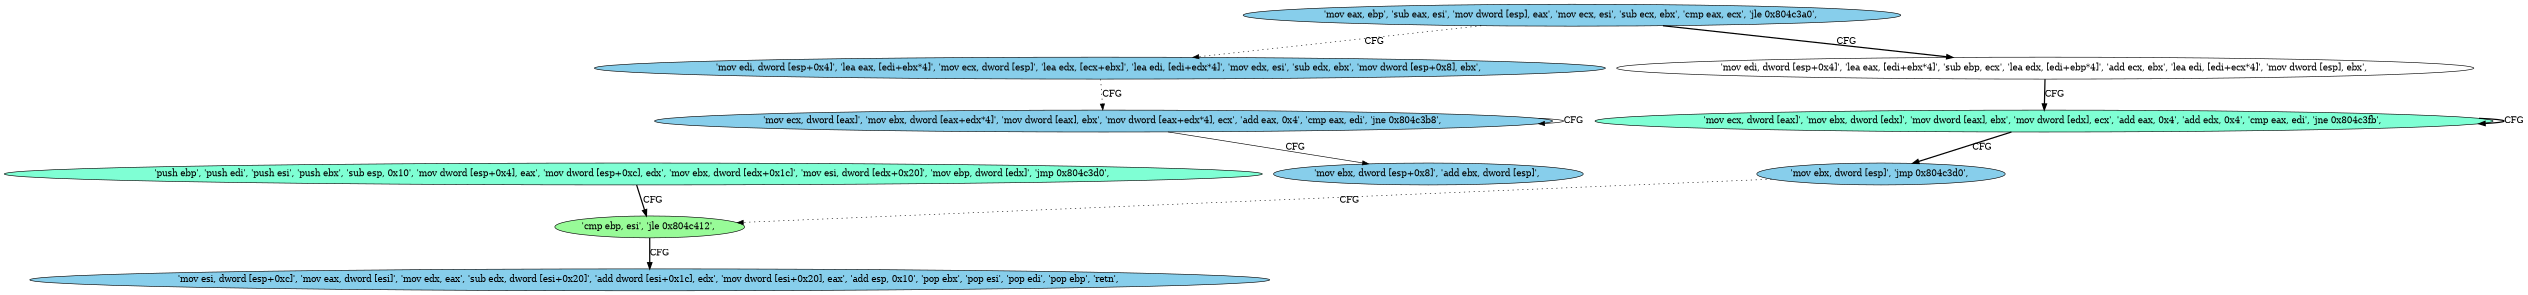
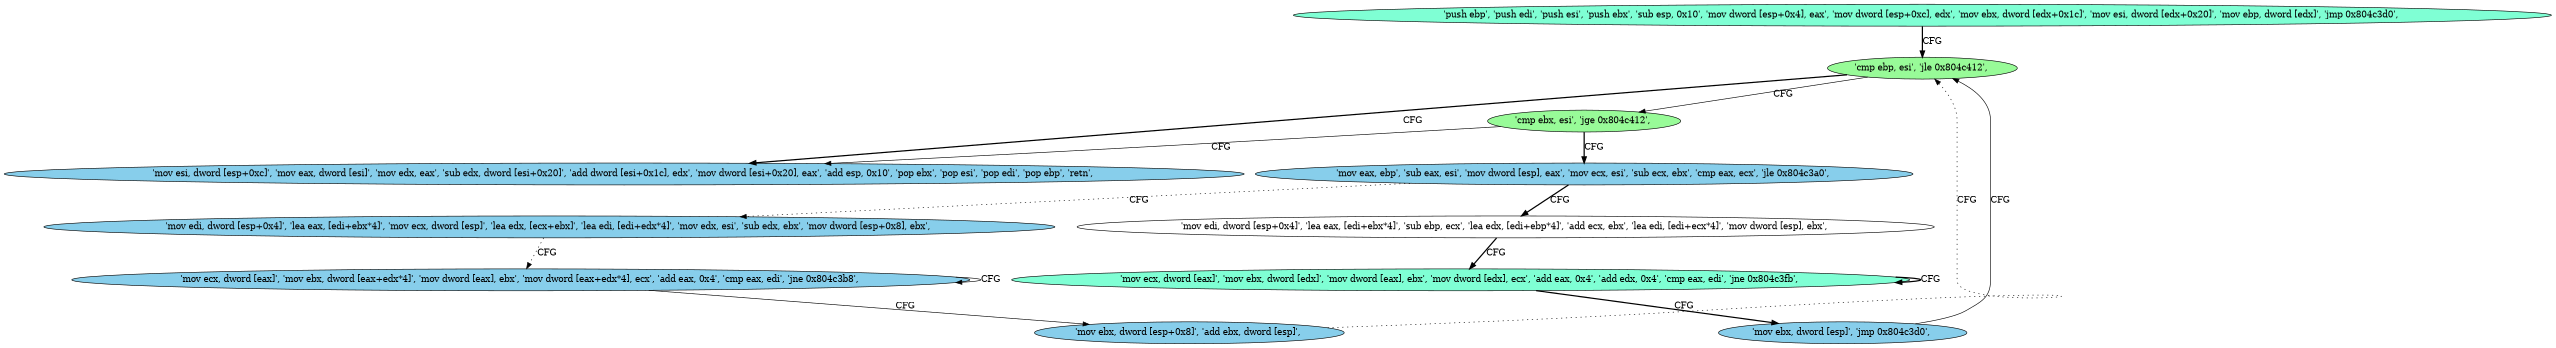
node "'cmp ebx, esi', 'jge 0x804c412',": added
edge "'mov ebx, dword [esp]', 'jmp 0x804c3d0'," -> "'cmp ebp, esi', 'jle 0x804c412',": style dotted -> solid
edge "'mov ebx, dword [esp+0x8]', 'add ebx, dword [esp]'," -> "'cmp ebp, esi', 'jle 0x804c412',": added, label "CFG"
